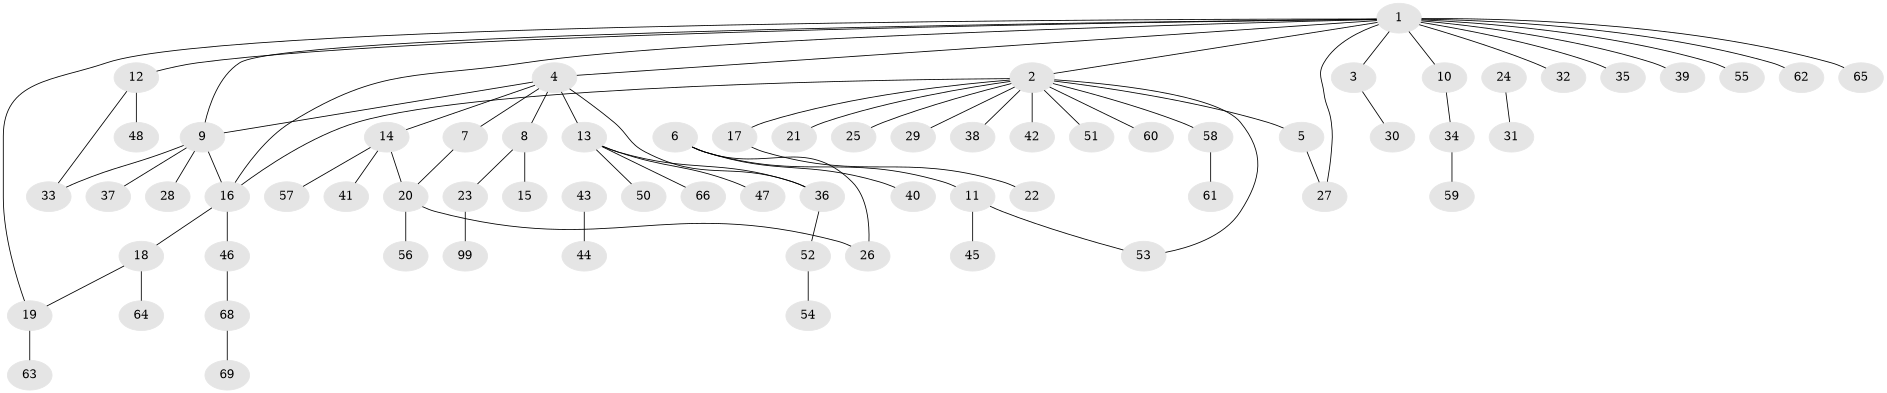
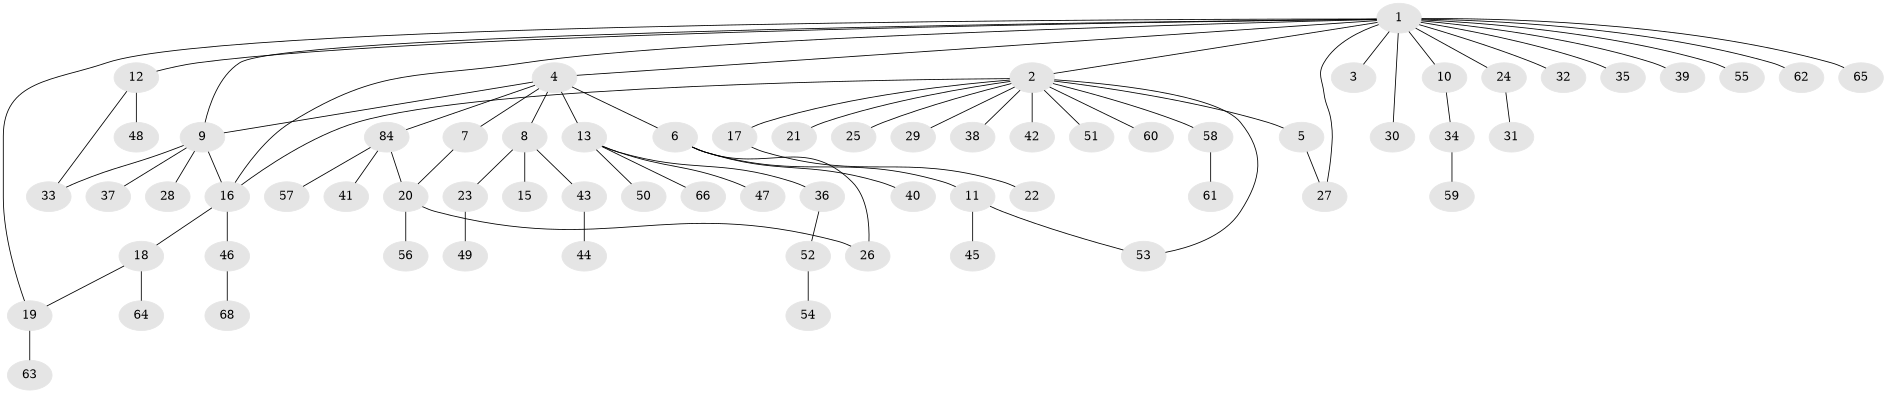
edge "1" -- "24": added
edge "3" -- "30": now "1" -- "30"
node "14": label "14" -> "84"
edge "4" -- "36": now "4" -- "6"
edge "8" -- "43": added
node "99": label "99" -> "49"
node "69": removed
